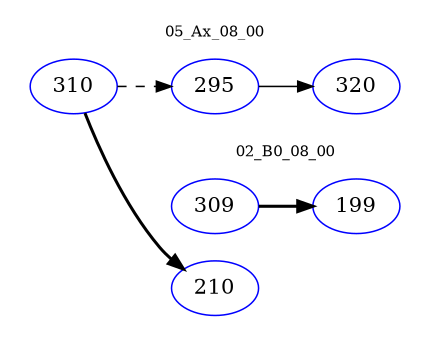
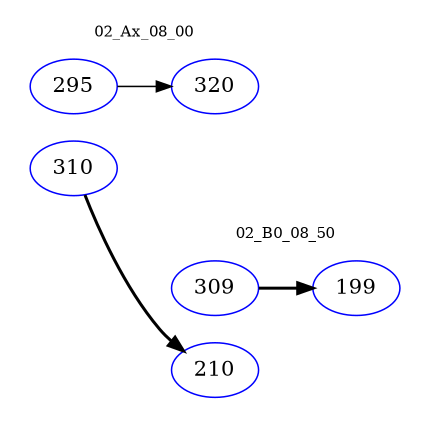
cluster "05_Ax_08_00": label "05_Ax_08_00" -> "02_Ax_08_00"
edge "310" -> "295": removed
cluster "02_B0_08_00": label "02_B0_08_00" -> "02_B0_08_50"
